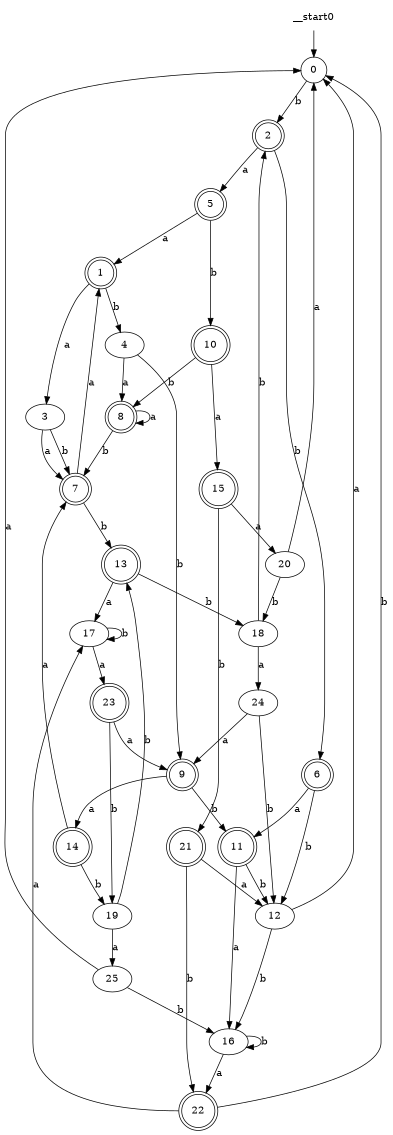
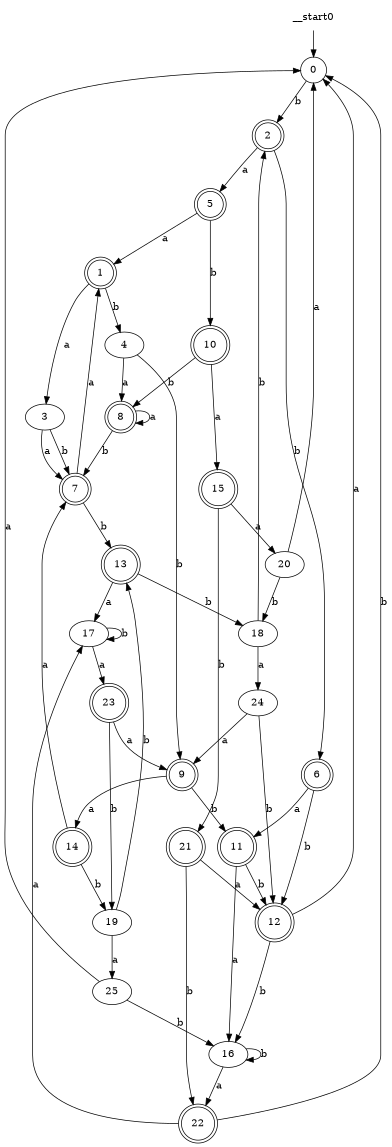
node "12": shape ellipse -> doublecircle
